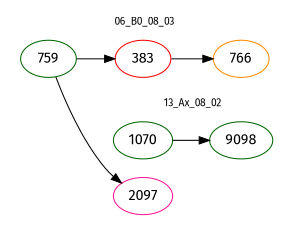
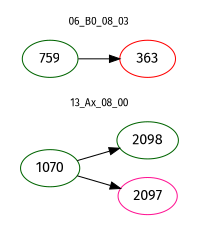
node "383": label "383" -> "363"
node "766": removed
cluster "13_Ax_08_02": label "13_Ax_08_02" -> "13_Ax_08_00"
edge "759" -> "2097": now "1070" -> "2097"
node "9098": label "9098" -> "2098"
